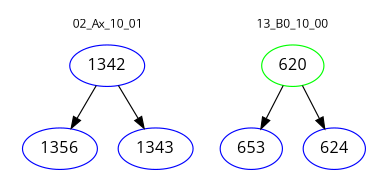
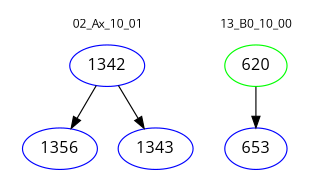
node "624": removed
